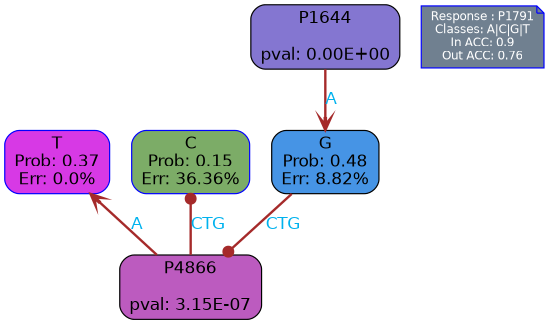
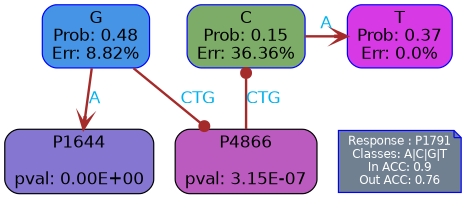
edge "P1644 pval: 0.00E+00" -> "G Prob: 0.48 Err: 8.82%": reversed
node "G Prob: 0.48 Err: 8.82%": color black -> blue
edge "P4866 pval: 3.15E-07" -> "T Prob: 0.37 Err: 0.0%": now "C Prob: 0.15 Err: 36.36%" -> "T Prob: 0.37 Err: 0.0%"
